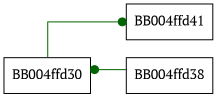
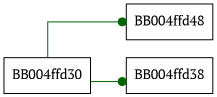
node "BB004ffd41": label "BB004ffd41" -> "BB004ffd48"
edge "BB004ffd38" -> "BB004ffd30": reversed
